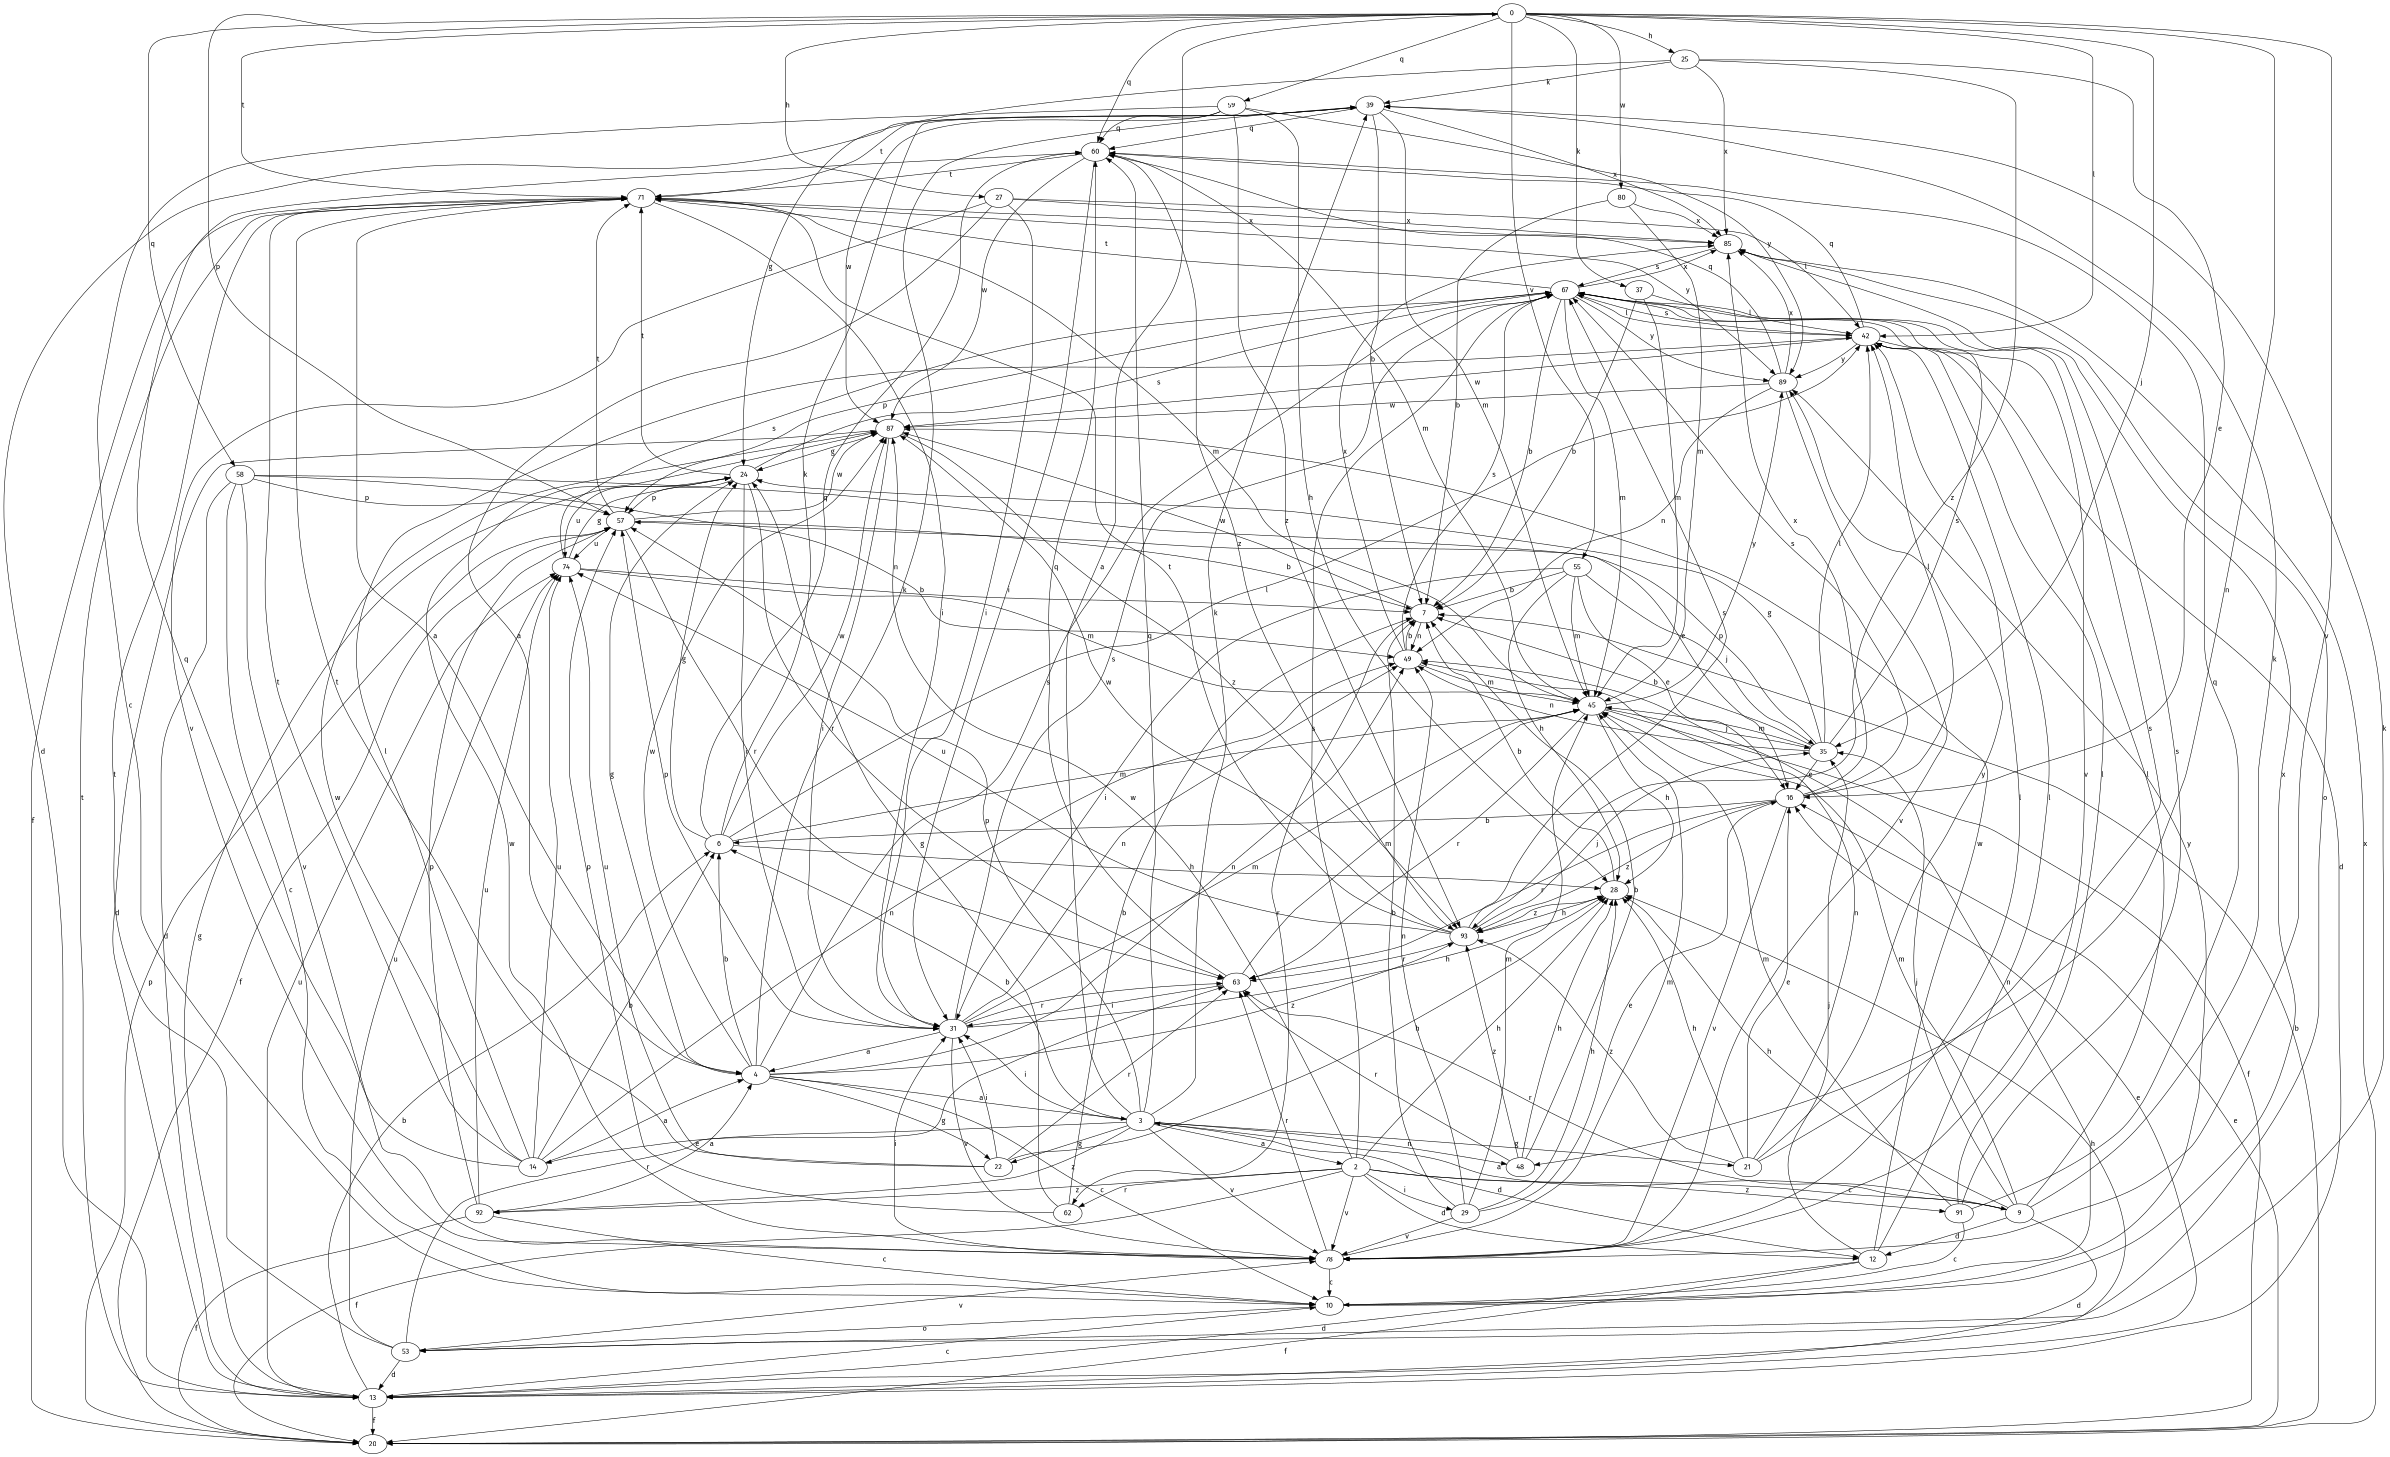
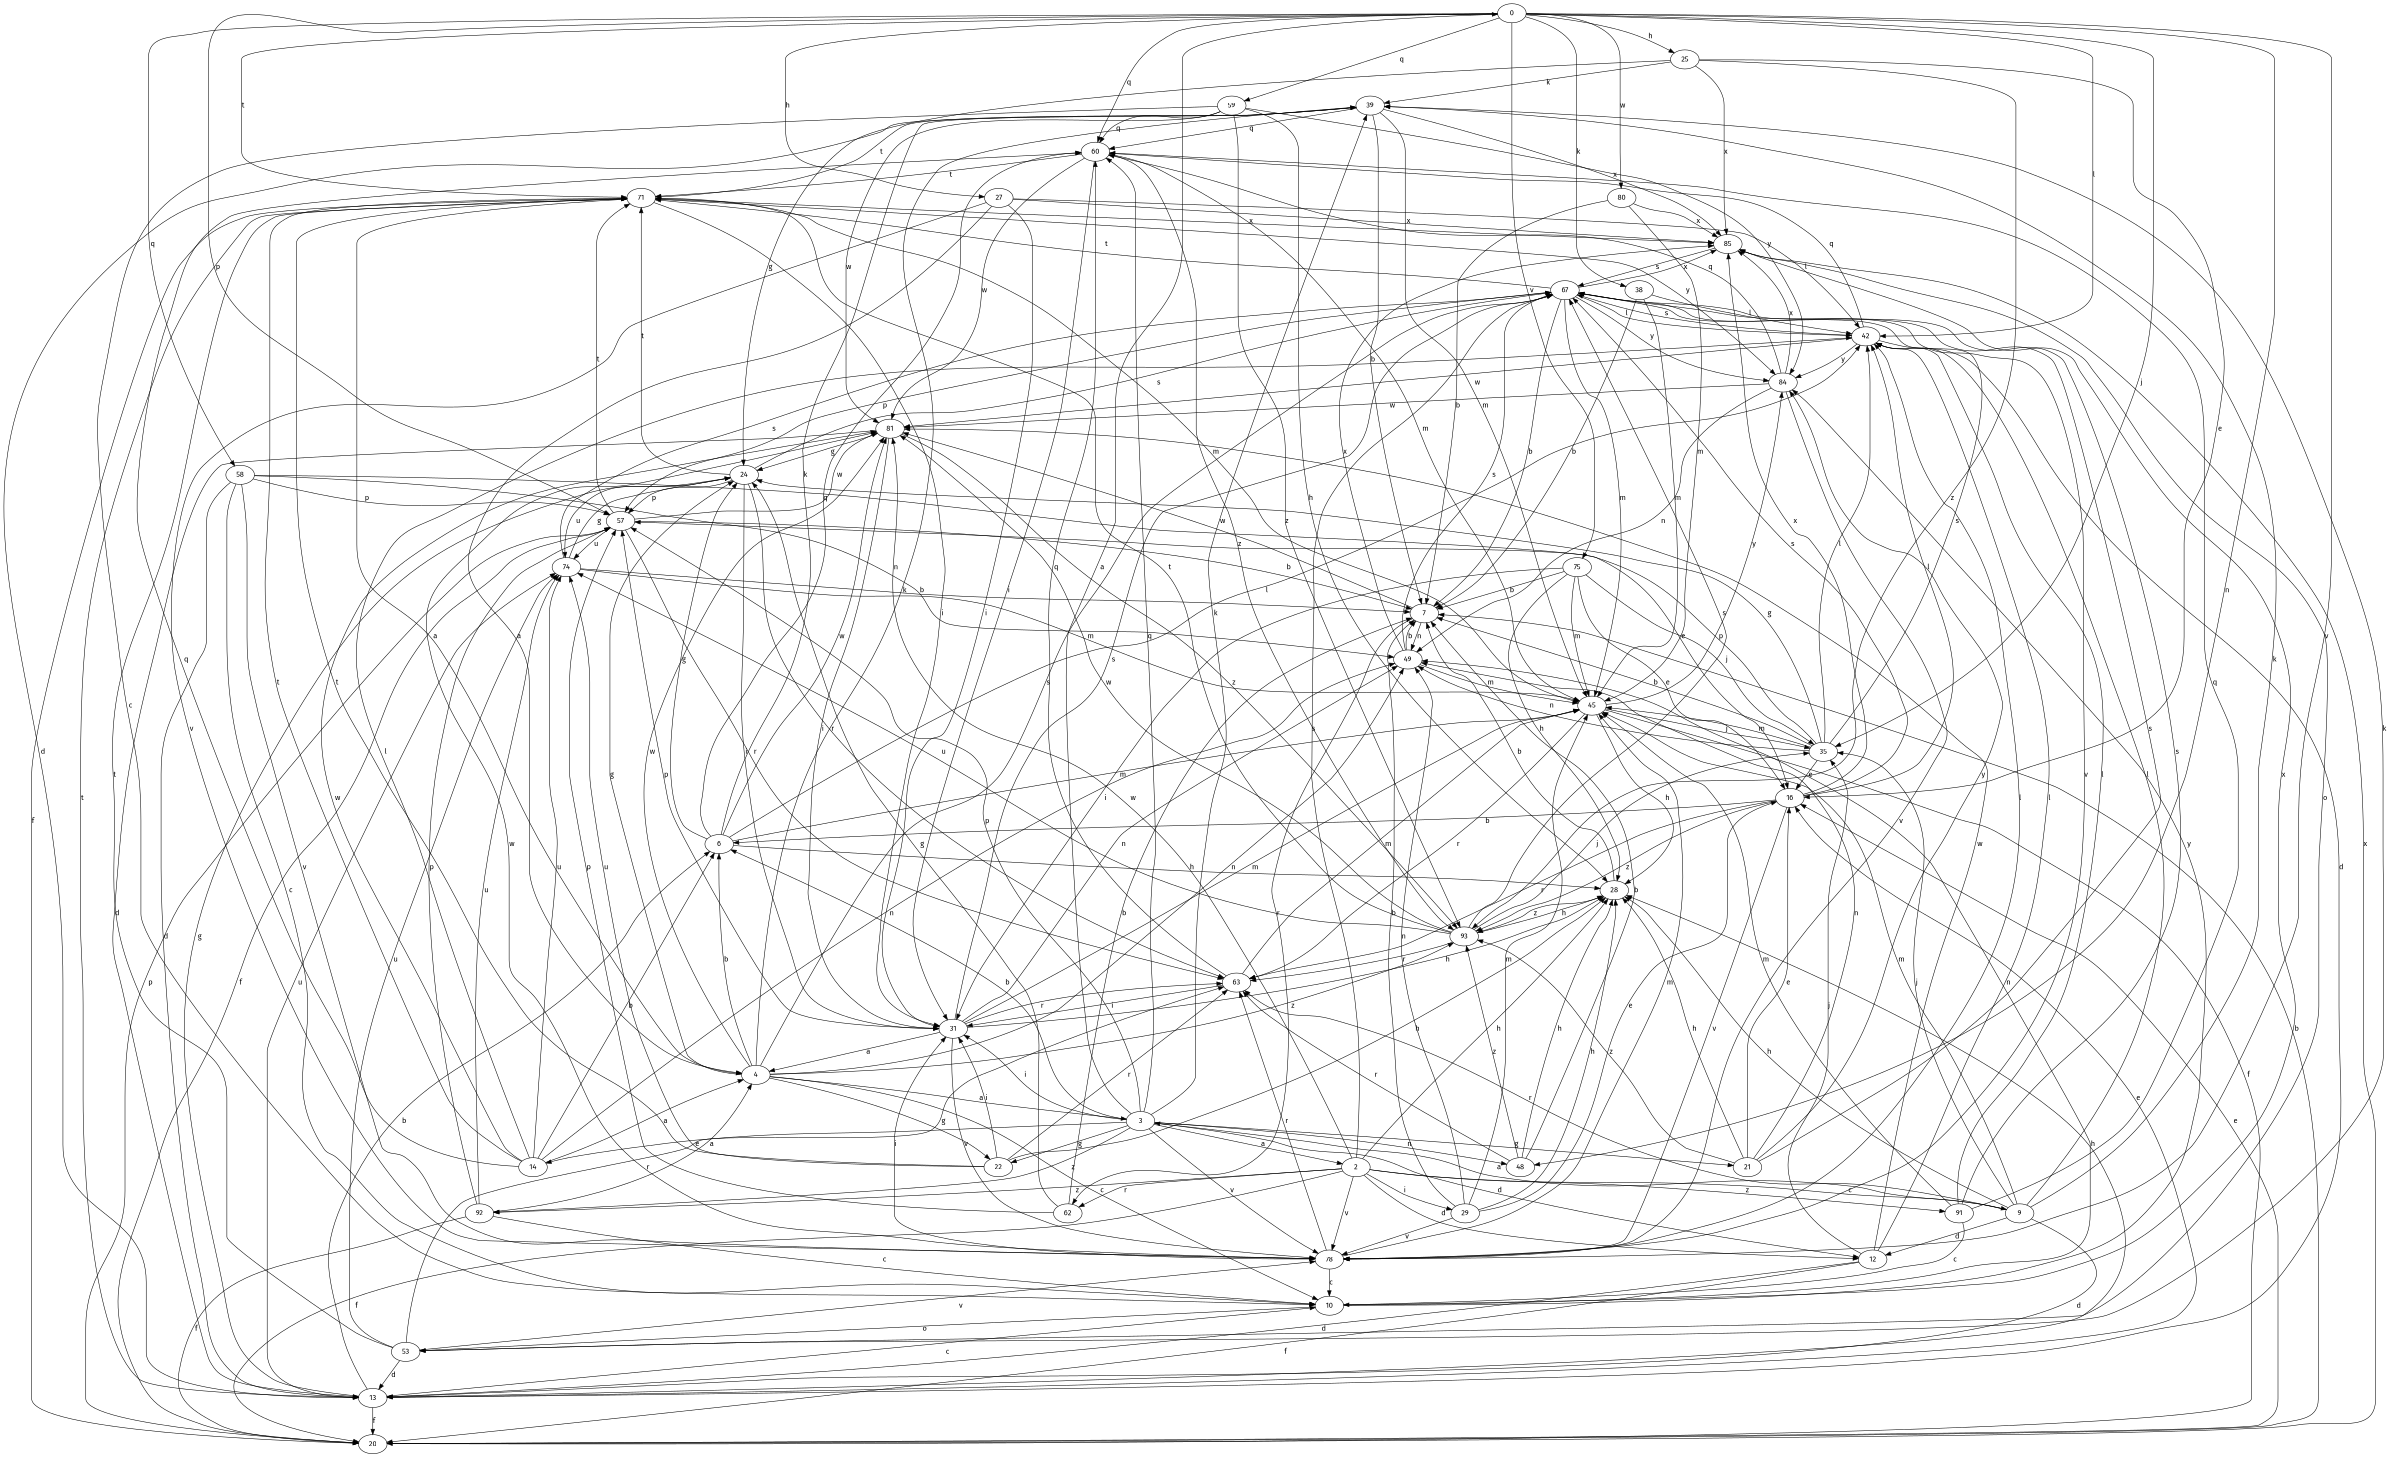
node "37": label "37" -> "38"
node "89": label "89" -> "84"
node "87": label "87" -> "81"
node "55": label "55" -> "75"
